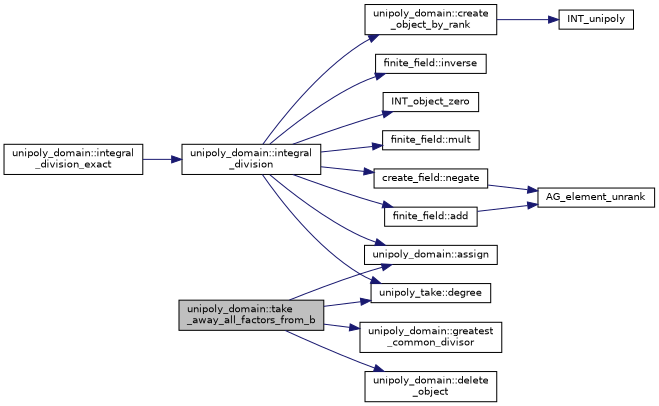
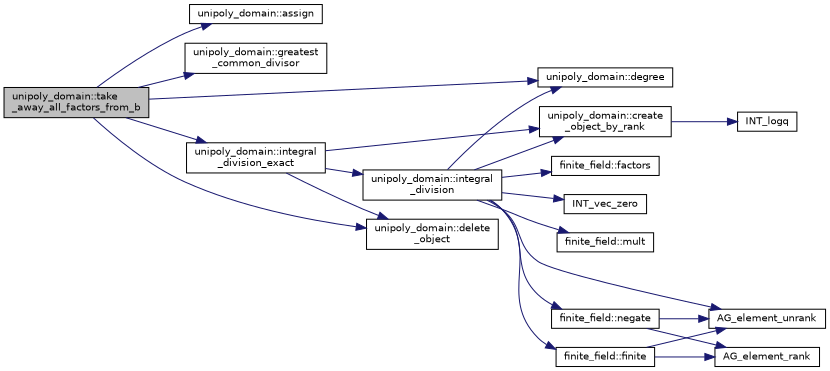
node "INT_unipoly": label "INT_unipoly" -> "INT_logq"
node "finite_field::inverse": label "finite_field::inverse" -> "finite_field::factors"
node "INT_object_zero": label "INT_object_zero" -> "INT_vec_zero"
edge "unipoly_domain::take _away_all_factors_from_b" -> "unipoly_domain::integral _division_exact": added
edge "unipoly_domain::integral _division_exact" -> "unipoly_domain::create _object_by_rank": added
node "create_field::negate": label "create_field::negate" -> "finite_field::negate"
edge "unipoly_domain::integral _division_exact" -> "unipoly_domain::delete _object": added
edge "unipoly_domain::integral _division" -> "unipoly_domain::assign": now "unipoly_domain::integral _division" -> "AG_element_unrank"
node "finite_field::add": label "finite_field::add" -> "finite_field::finite"
node "unipoly_take::degree": label "unipoly_take::degree" -> "unipoly_domain::degree"
node "AG_element_rank": added
